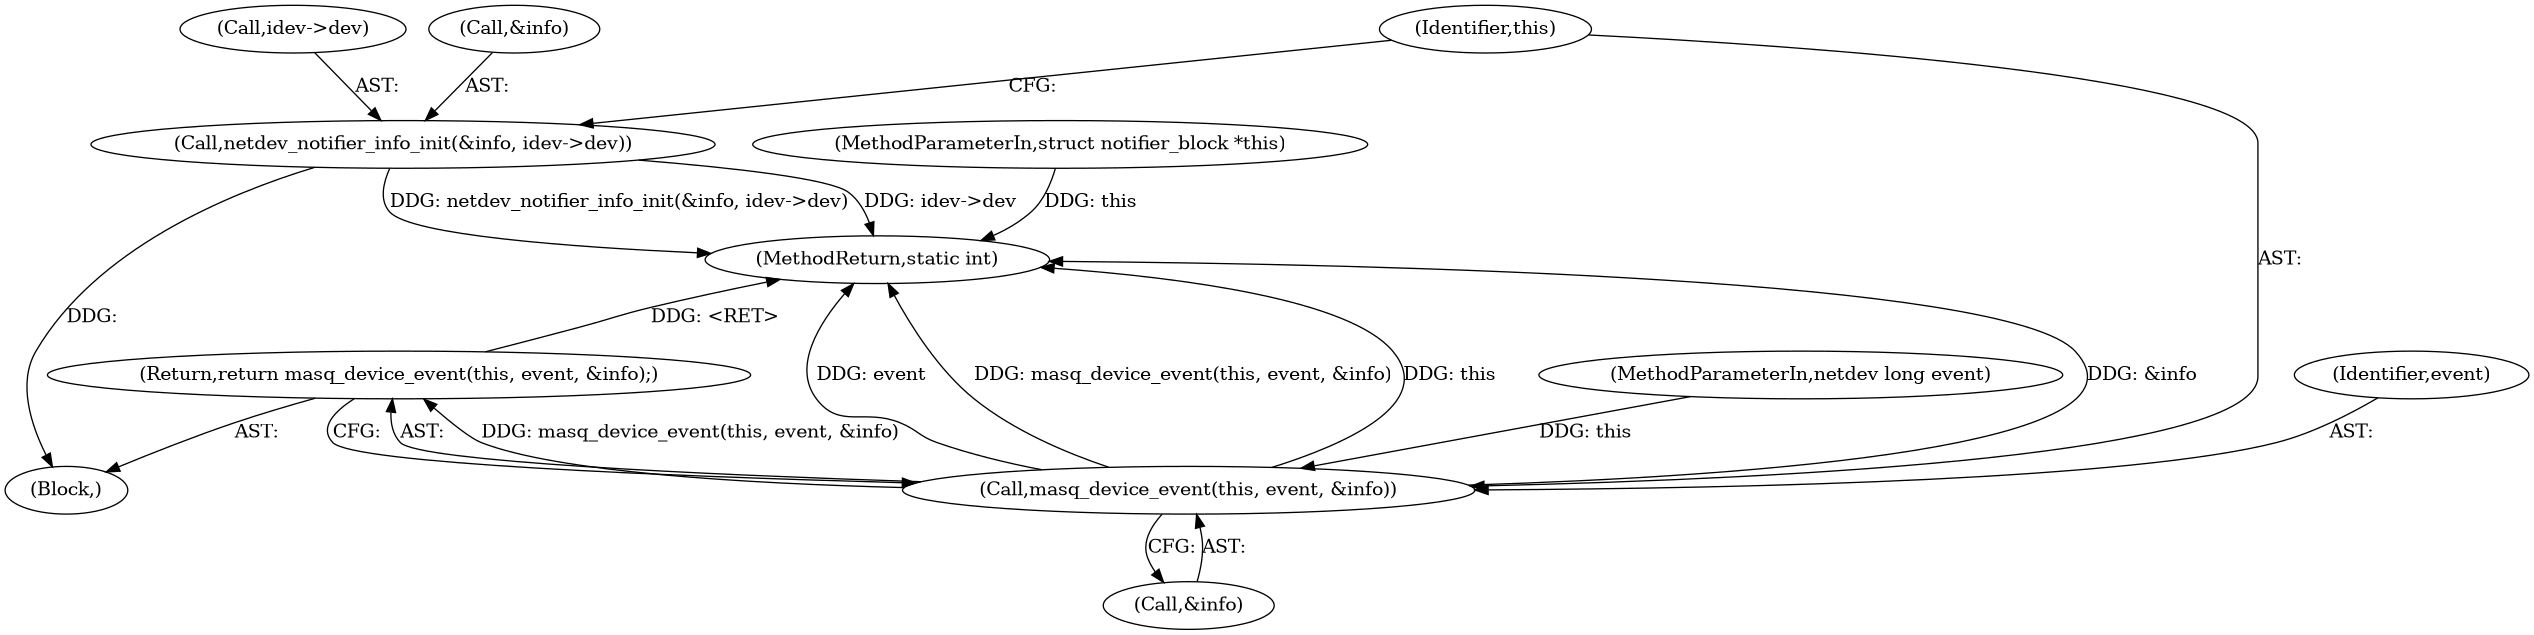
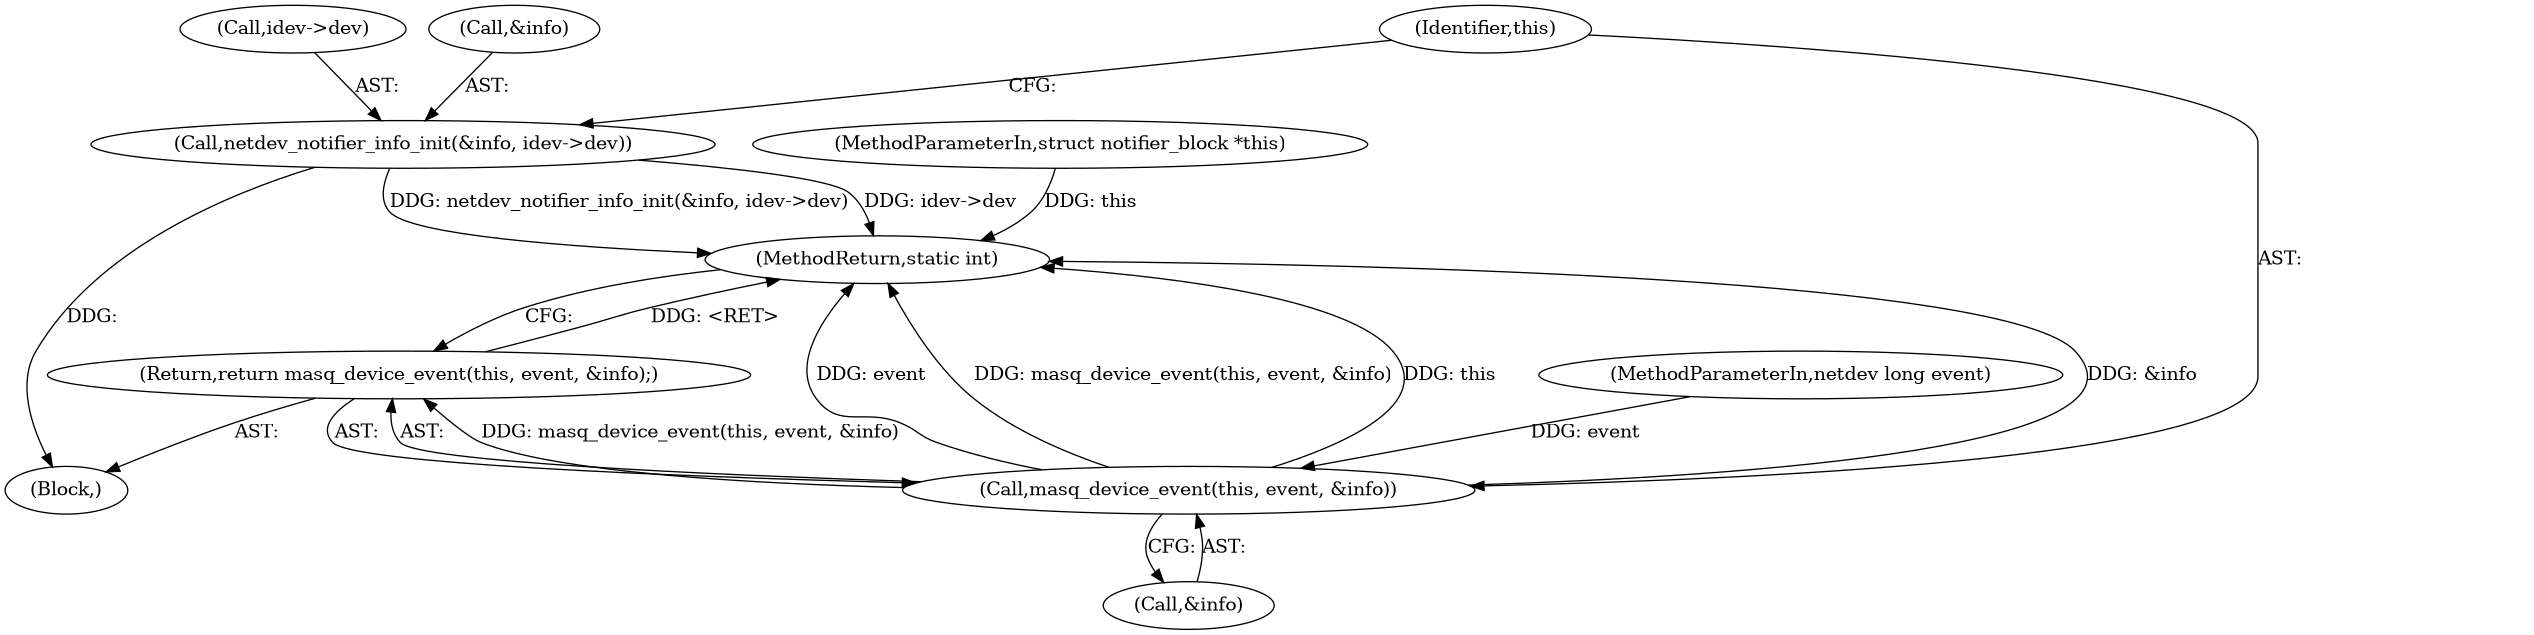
edge "(MethodReturn,static int)" -> "(Return,return masq_device_event(this, event, &info);)": added, label "CFG:"
node "(Identifier,event)": removed
edge "(Return,return masq_device_event(this, event, &info);)" -> "(Call,masq_device_event(this, event, &info))": label "CFG: " -> "AST: "
edge "(MethodParameterIn,netdev long event)" -> "(Call,masq_device_event(this, event, &info))": label "DDG: this" -> "DDG: event"
